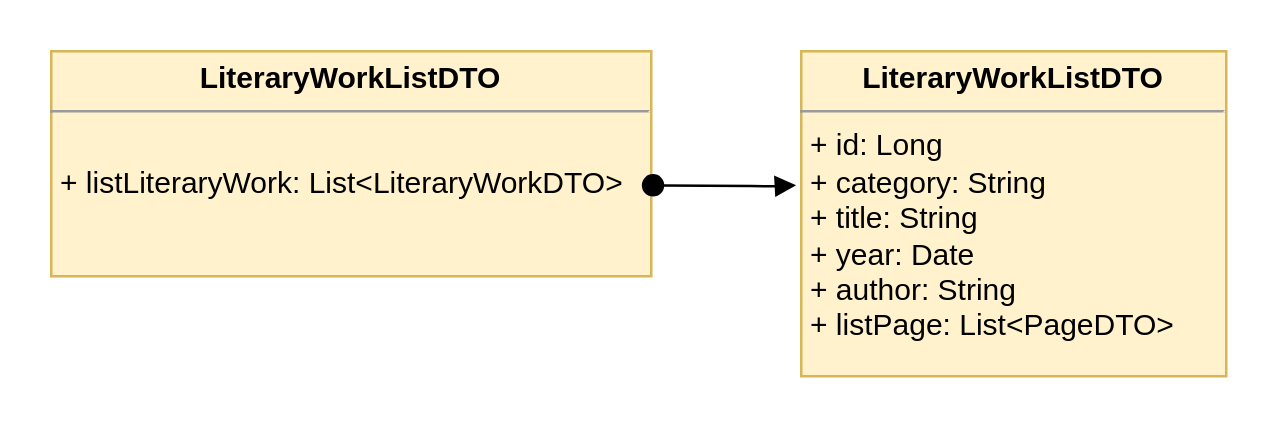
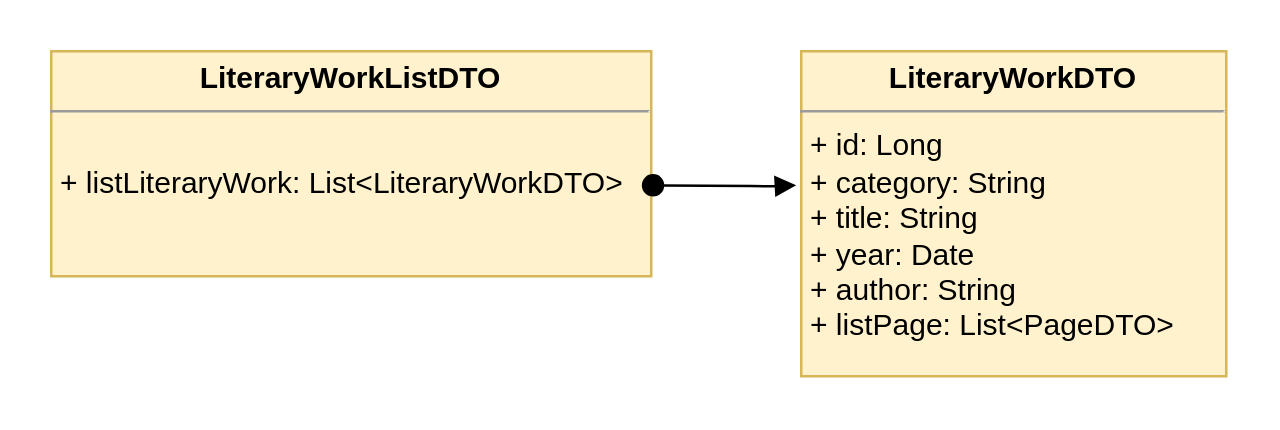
node "LiteraryWorkListDTO + id: Long + category: String + title: String + year: Date + author: String + listPage: List<PageDTO>": label "LiteraryWorkListDTO + id: Long + category: String + title: String + year: Date + author: String + listPage: List<PageDTO>" -> "LiteraryWorkDTO + id: Long + category: String + title: String + year: Date + author: String + listPage: List<PageDTO>"
